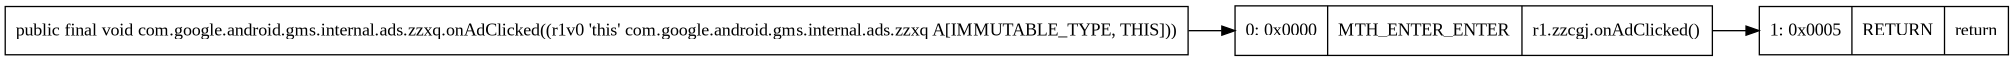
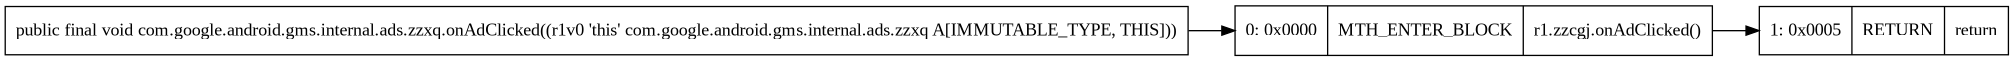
node "0: 0x0000": text "MTH_ENTER_ENTER" -> "MTH_ENTER_BLOCK"
